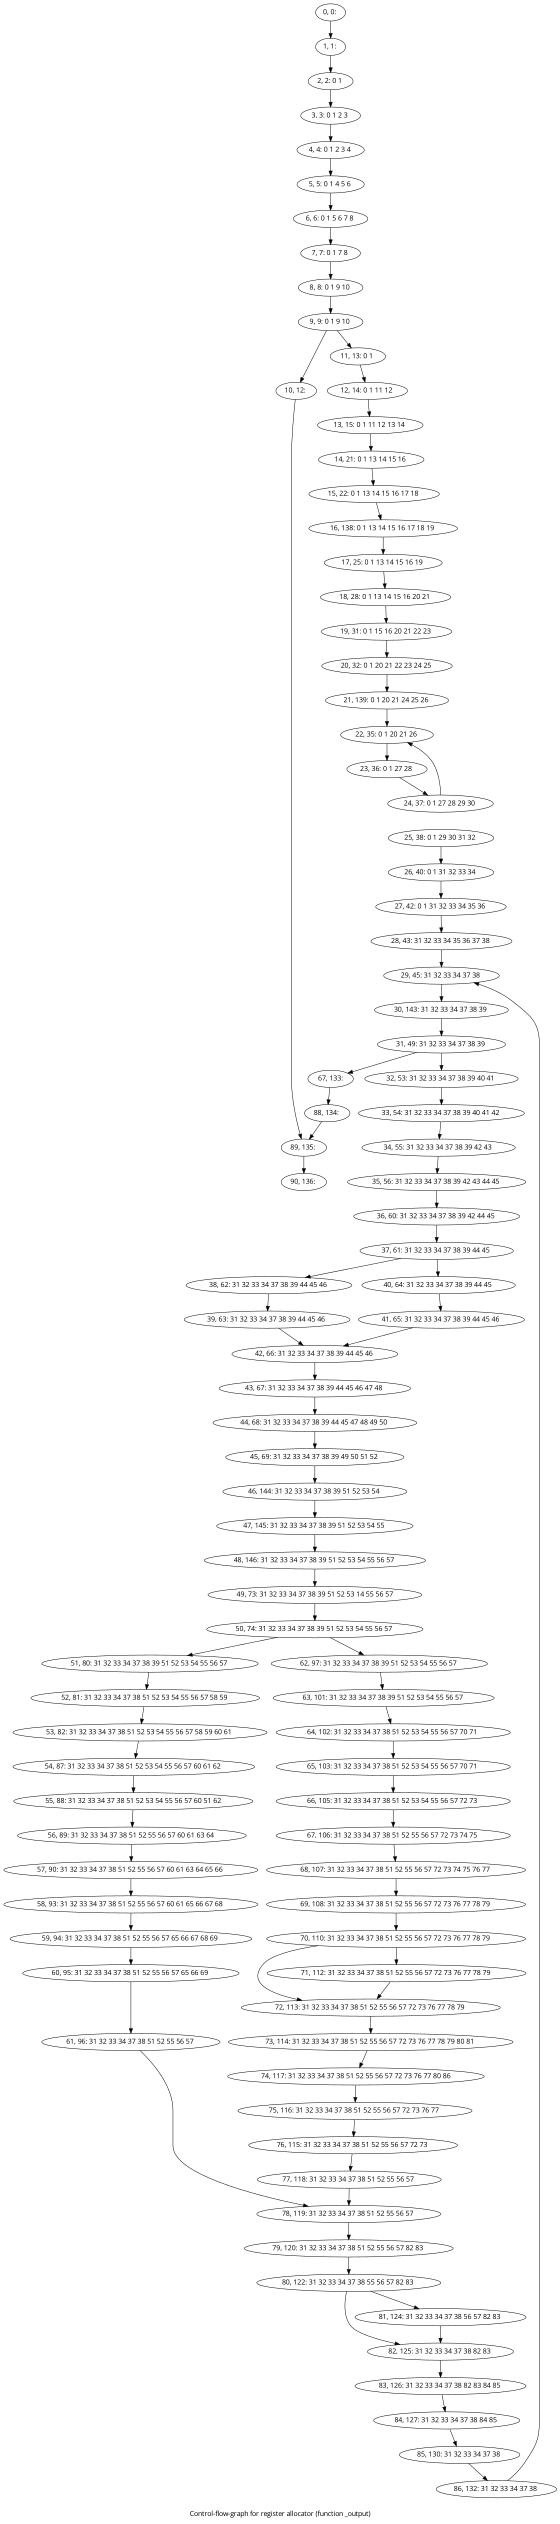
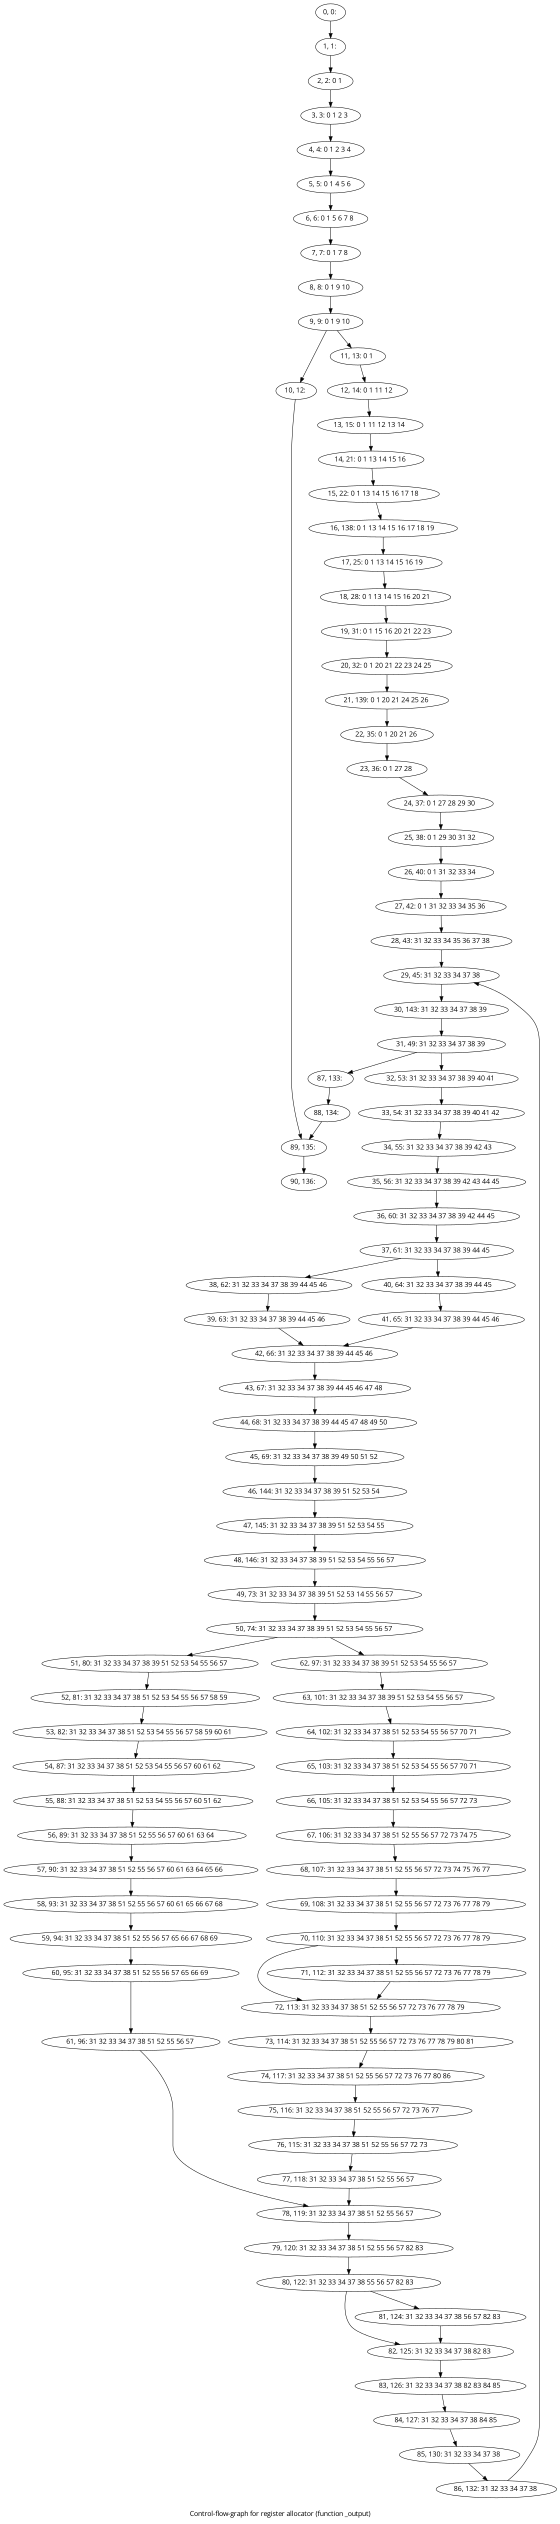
edge "24, 37: 0 1 27 28 29 30" -> "22, 35: 0 1 20 21 26": now "24, 37: 0 1 27 28 29 30" -> "25, 38: 0 1 29 30 31 32"
node "67, 133:": label "67, 133:" -> "87, 133:"
